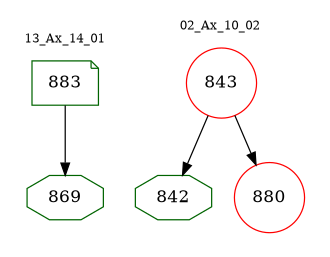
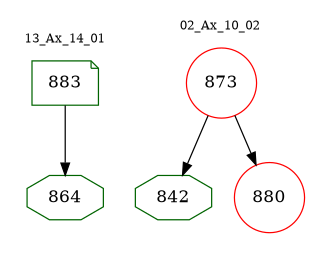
node "843": label "843" -> "873"
node "869": label "869" -> "864"
